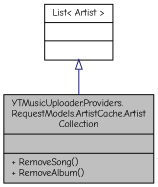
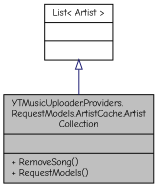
node "YTMusicUploader.Providers.": text "+ RemoveAlbum()" -> "+ RequestModels()"
